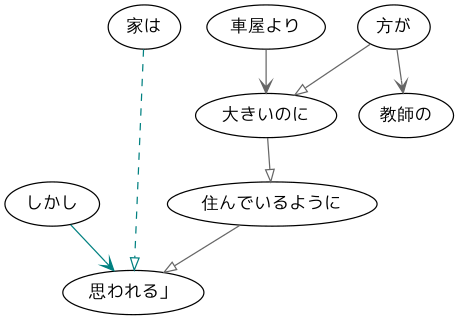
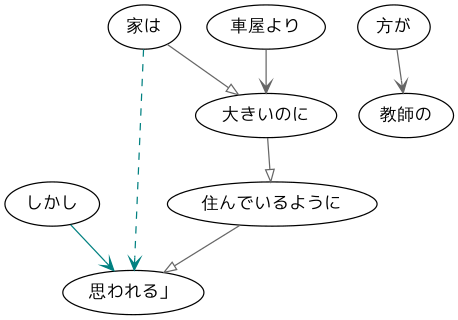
edge "方が" -> "大きいのに": now "家は" -> "大きいのに"
edge "家は" -> "思われる」": arrowhead onormal -> vee
